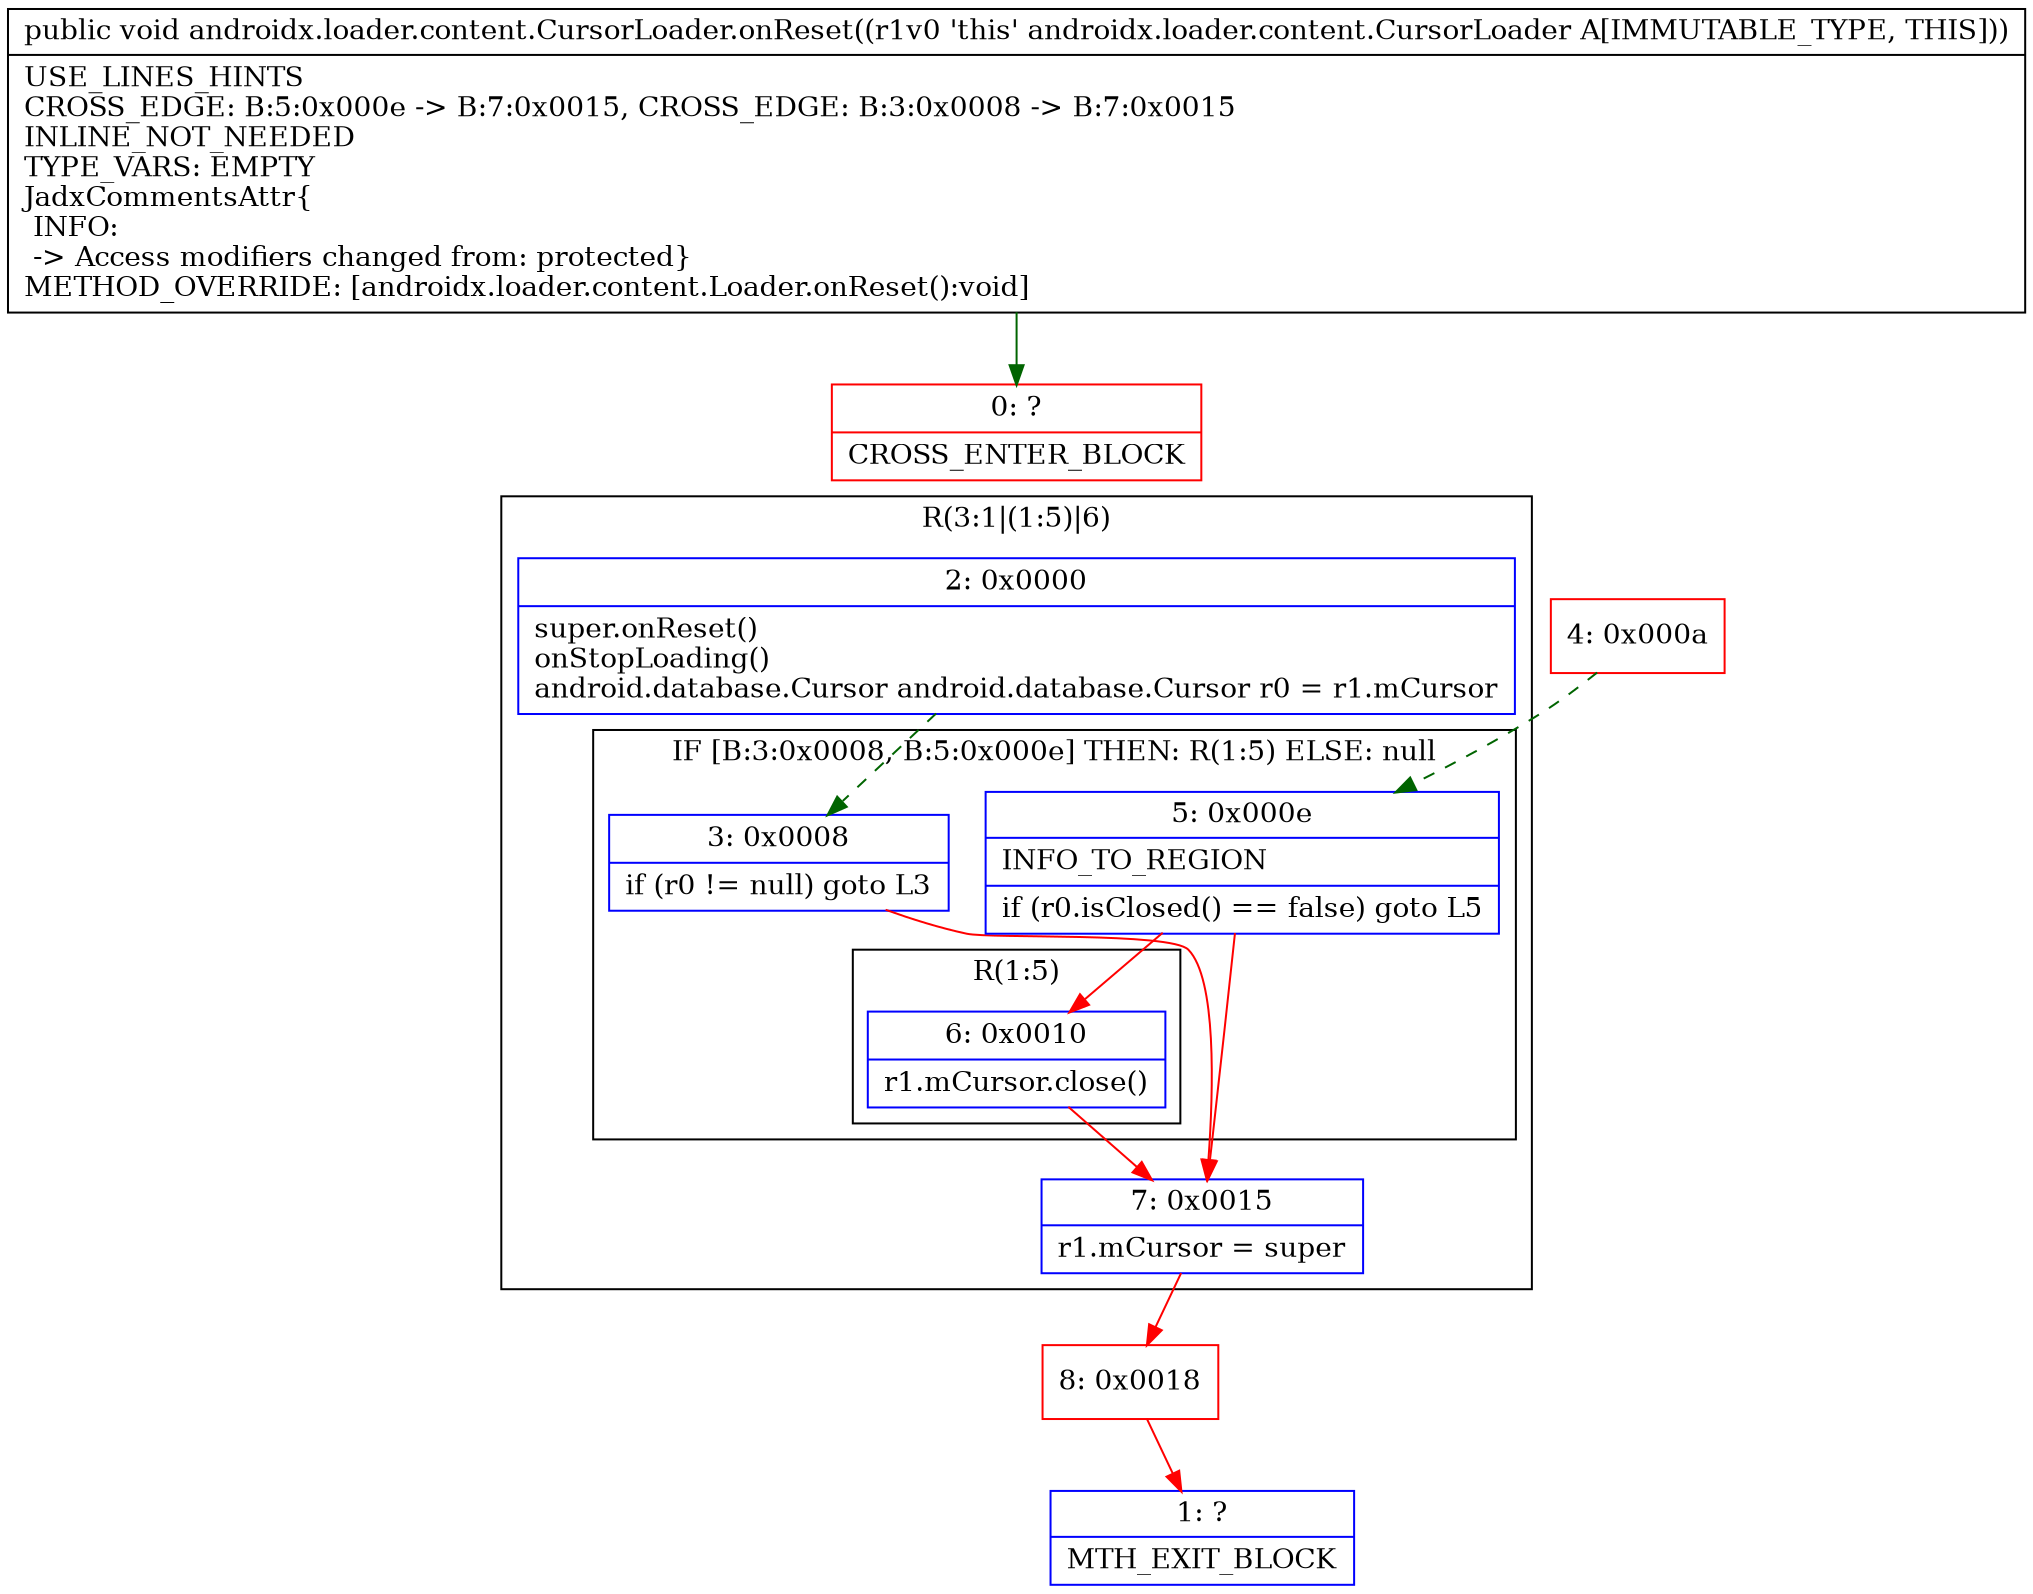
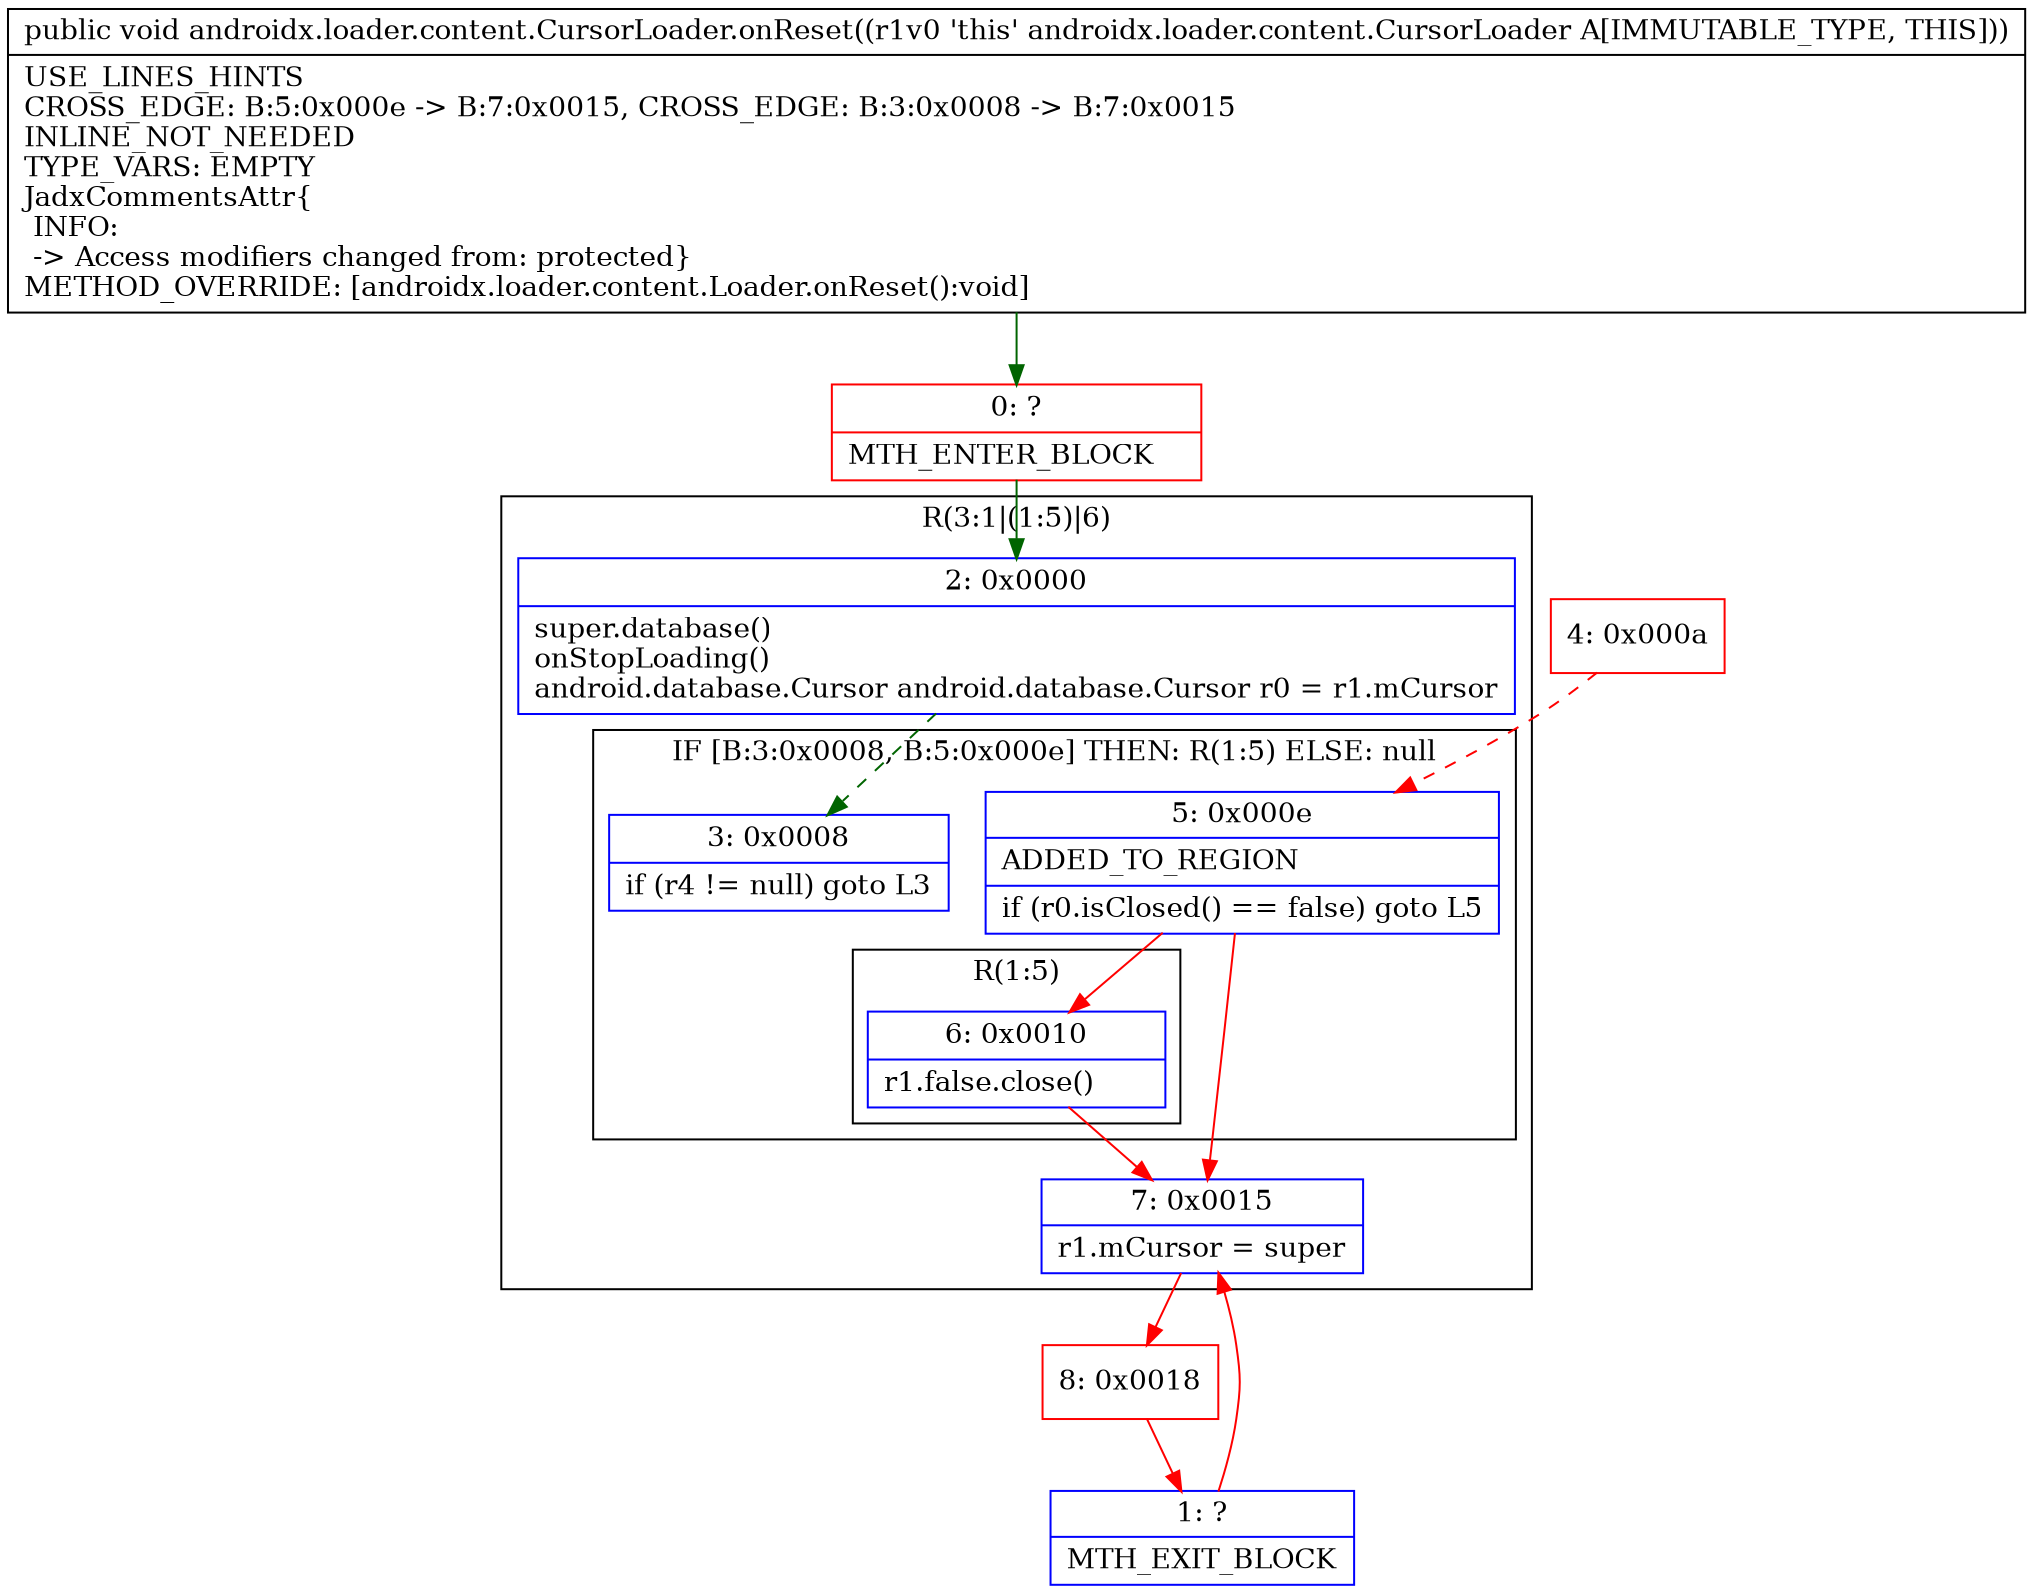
node "0: ?": text "CROSS_ENTER_BLOCK" -> "MTH_ENTER_BLOCK"
edge "0: ?" -> "2: 0x0000": added
node "2: 0x0000": text "super.onReset()" -> "super.database()"
edge "4: 0x000a" -> "5: 0x000e": color darkgreen -> red
node "5: 0x000e": text "INFO_TO_REGION" -> "ADDED_TO_REGION"
node "3: 0x0008": text "if (r0 != null) goto L3" -> "if (r4 != null) goto L3"
edge "3: 0x0008" -> "7: 0x0015": now "1: ?" -> "7: 0x0015"
node "6: 0x0010": text "r1.mCursor.close()" -> "r1.false.close()"
